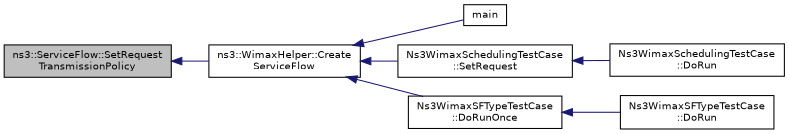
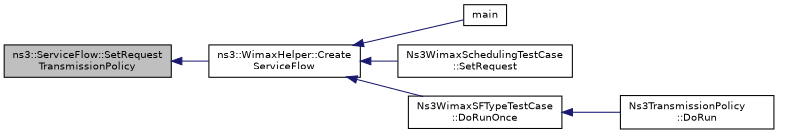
node "Ns3WimaxSchedulingTestCase ::DoRun": removed
node "Ns3WimaxSFTypeTestCase ::DoRun": label "Ns3WimaxSFTypeTestCase ::DoRun" -> "Ns3TransmissionPolicy ::DoRun"
